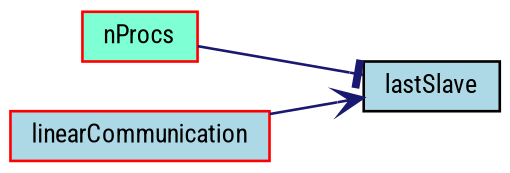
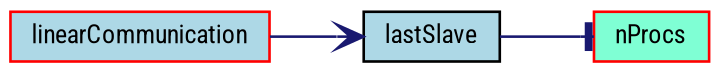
edge "nProcs" -> "lastSlave": reversed
